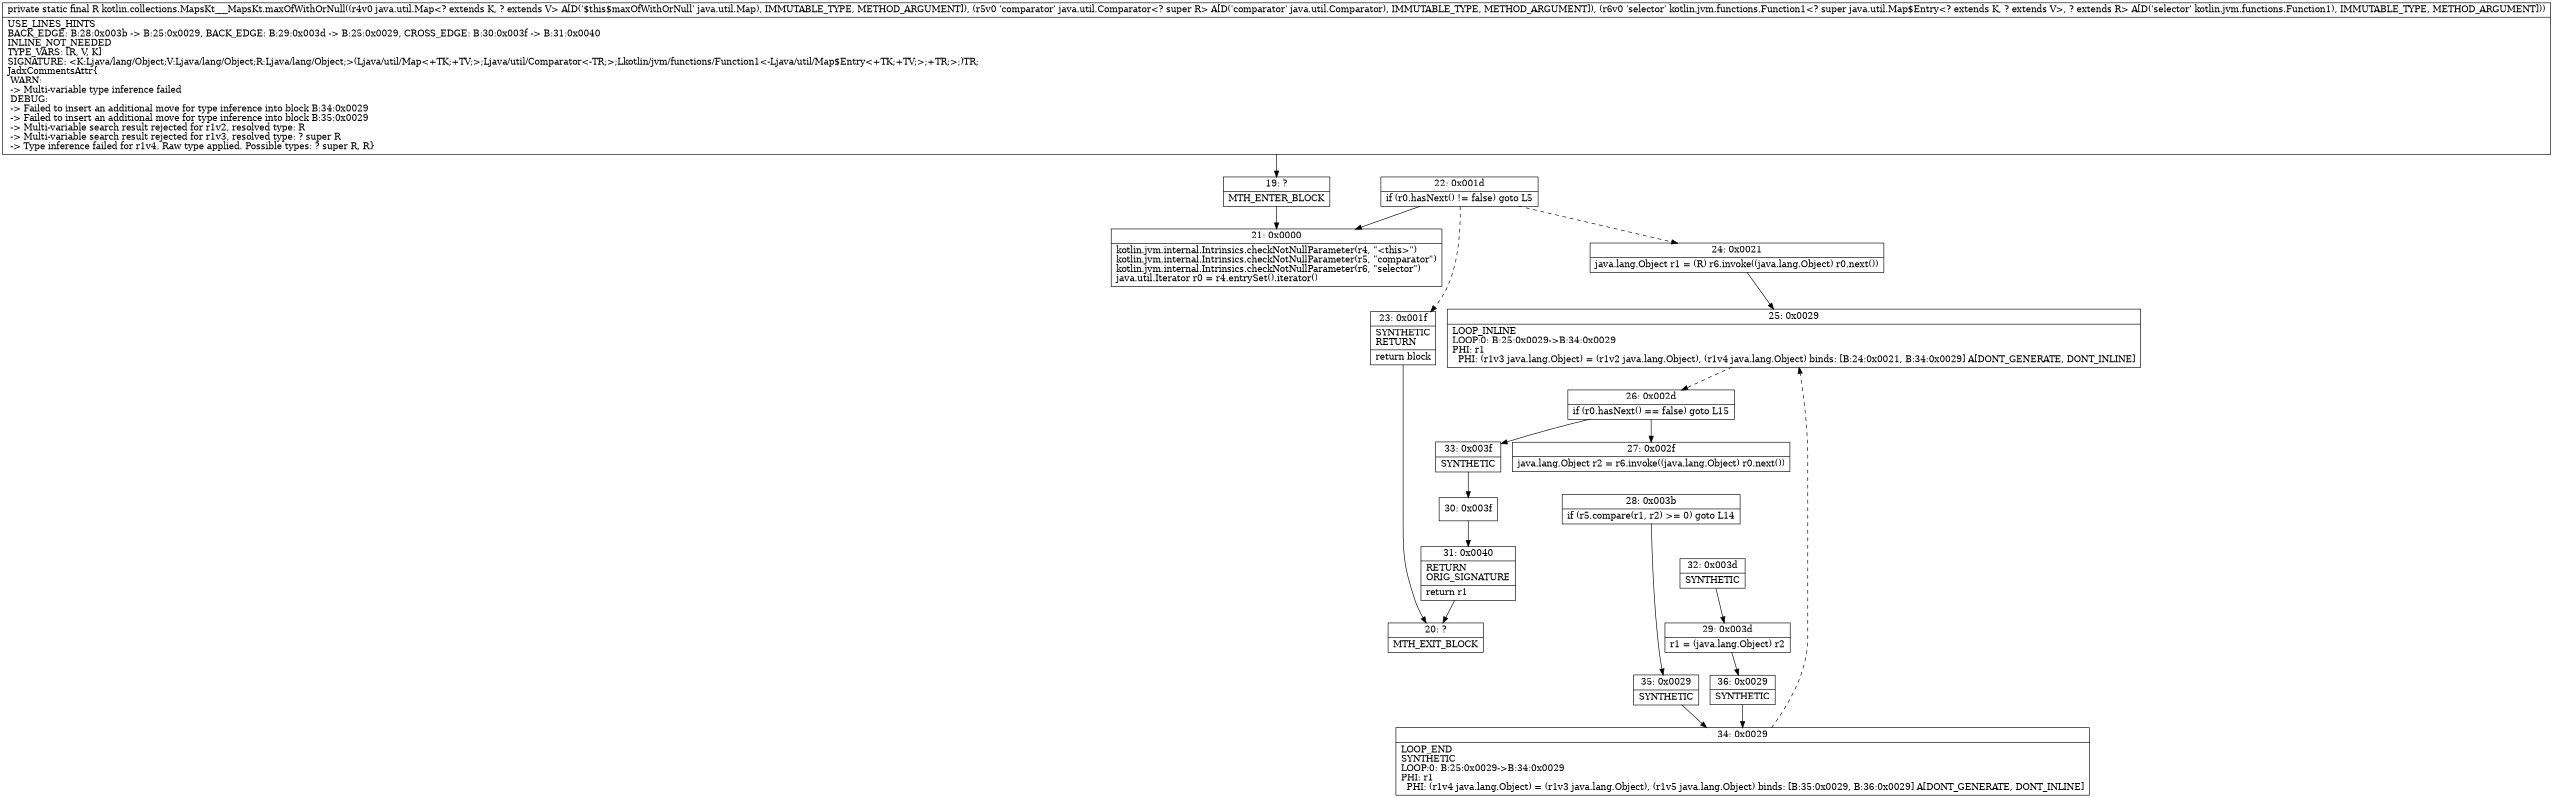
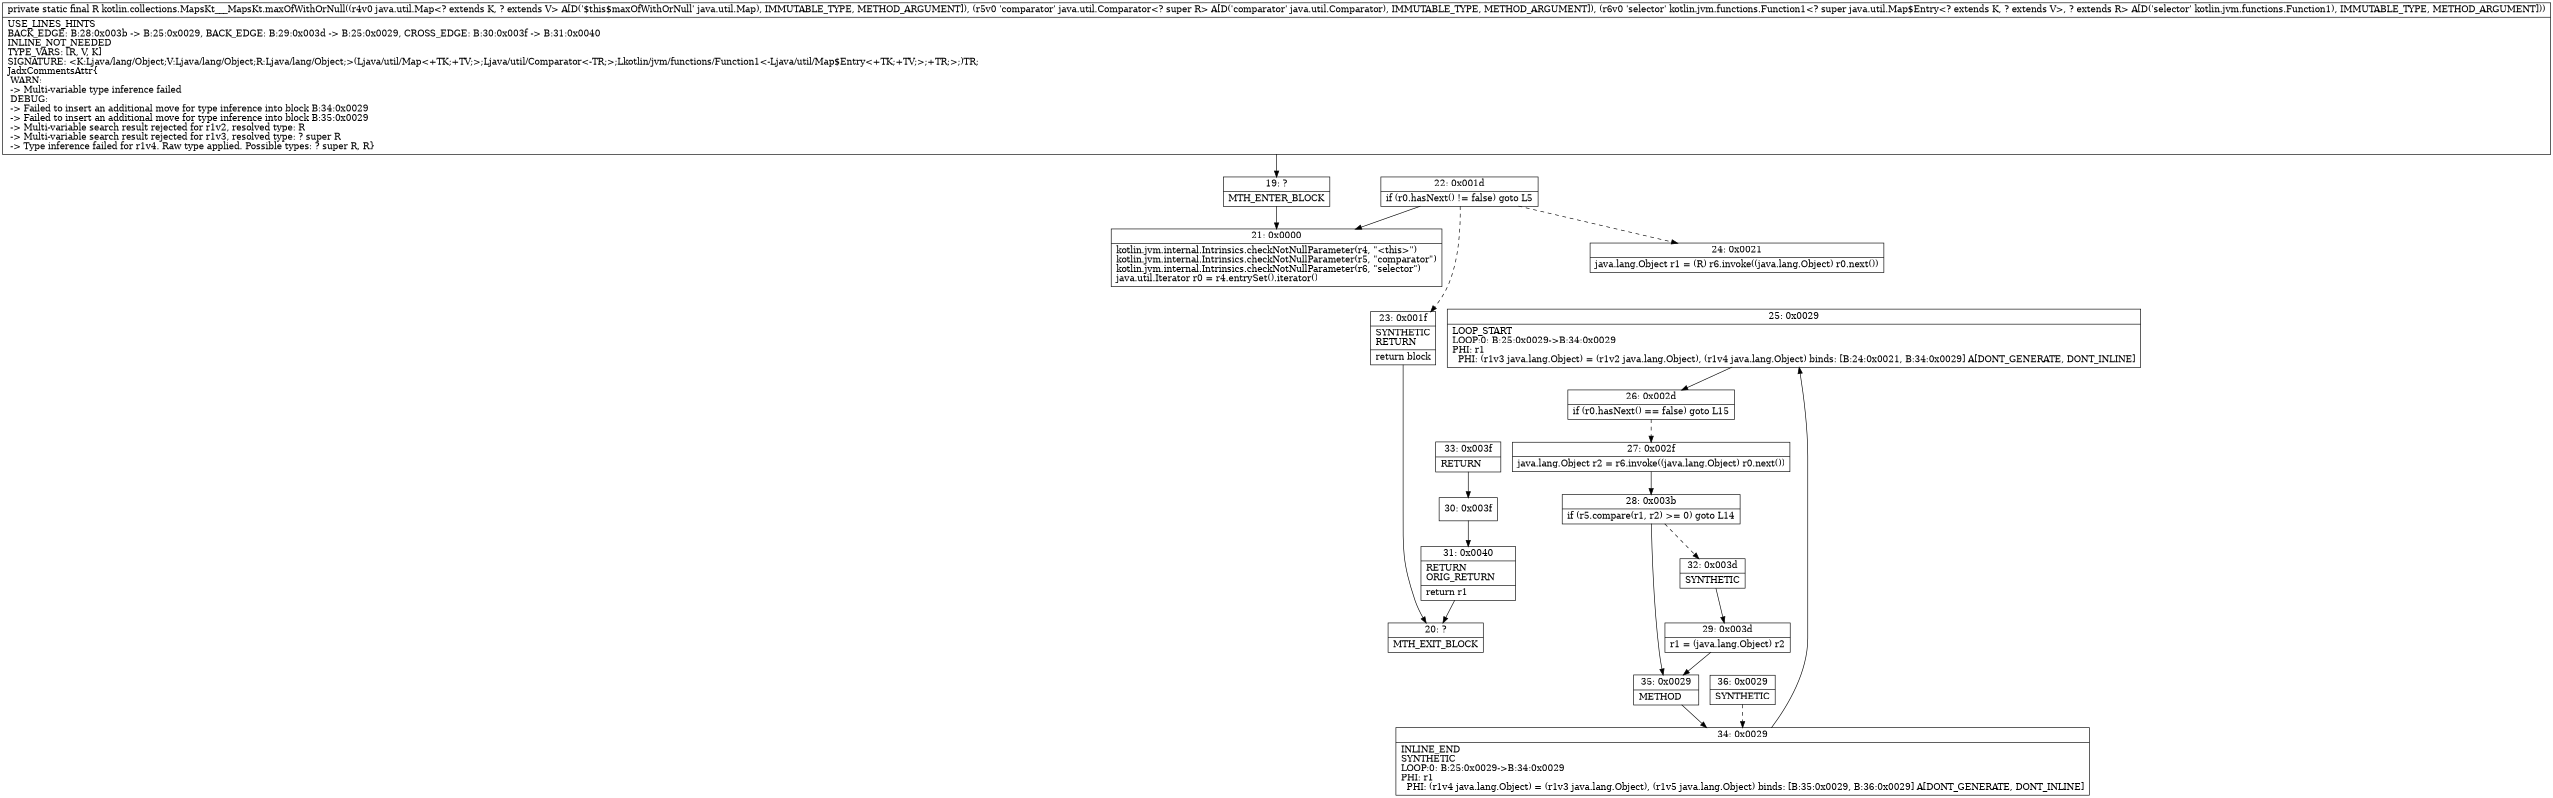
edge "24: 0x0021" -> "25: 0x0029": removed
node "25: 0x0029": text "LOOP_INLINE" -> "LOOP_START"
edge "25: 0x0029" -> "26: 0x002d": style dashed -> solid
edge "26: 0x002d" -> "27: 0x002f": style solid -> dashed
edge "26: 0x002d" -> "33: 0x003f": removed
node "33: 0x003f": text "SYNTHETIC" -> "RETURN"
edge "27: 0x002f" -> "28: 0x003b": added
edge "28: 0x003b" -> "32: 0x003d": added
edge "34: 0x0029" -> "25: 0x0029": style dashed -> solid
node "31: 0x0040": text "ORIG_SIGNATURE" -> "ORIG_RETURN"
edge "29: 0x003d" -> "36: 0x0029": now "29: 0x003d" -> "35: 0x0029"
node "35: 0x0029": text "SYNTHETIC" -> "METHOD"
edge "36: 0x0029" -> "34: 0x0029": style solid -> dashed
node "34: 0x0029": text "LOOP_END" -> "INLINE_END"
